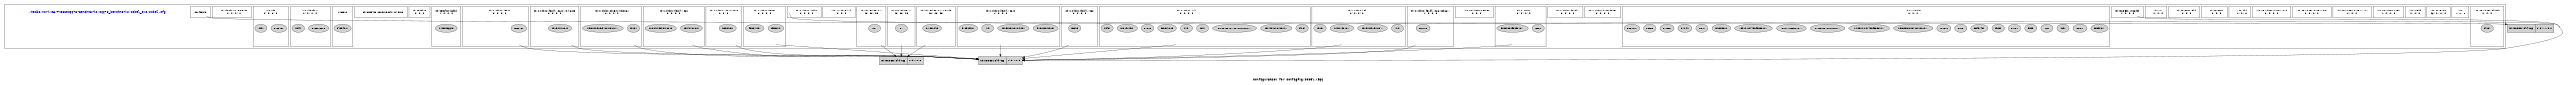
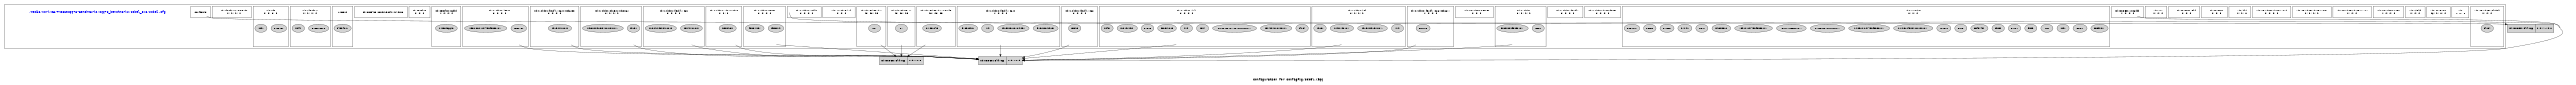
node "ti.sysbios.family.c64p.work6488 2, 0, 0, 0": label "ti.sysbios.family.c64p.work6488 2, 0, 0, 0" -> "ti.sysbios.family.c64p.tci6488 2, 0, 0, 0"
node "HeapMem_Module_GateProxy": added
node "Timestamp_SupportProxy": label "Timestamp_SupportProxy" -> "DrvSample_SupportProxy"
